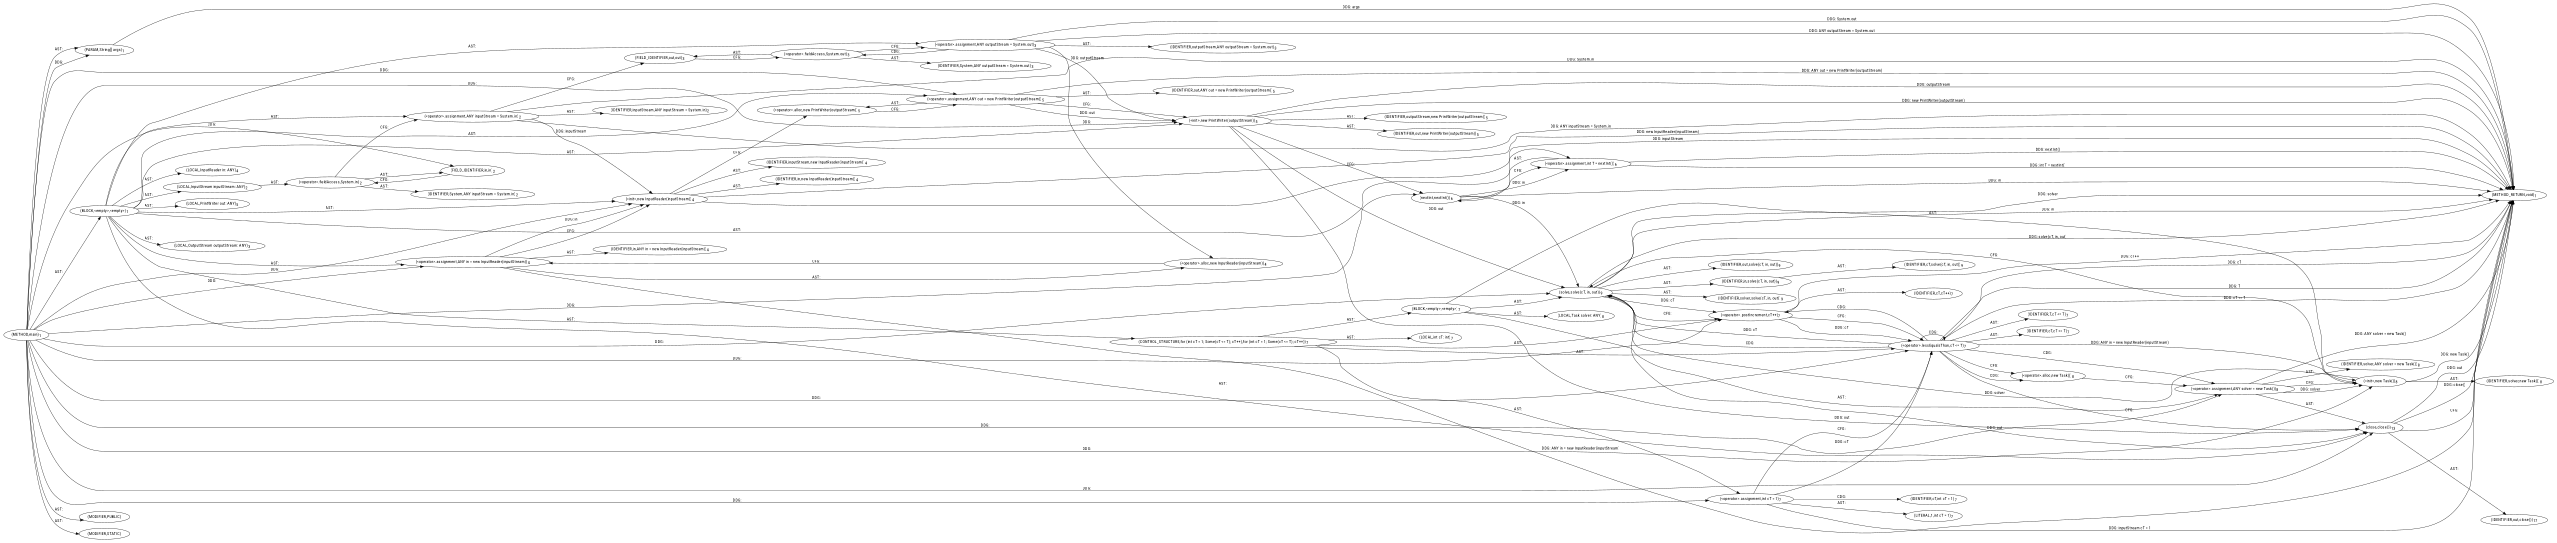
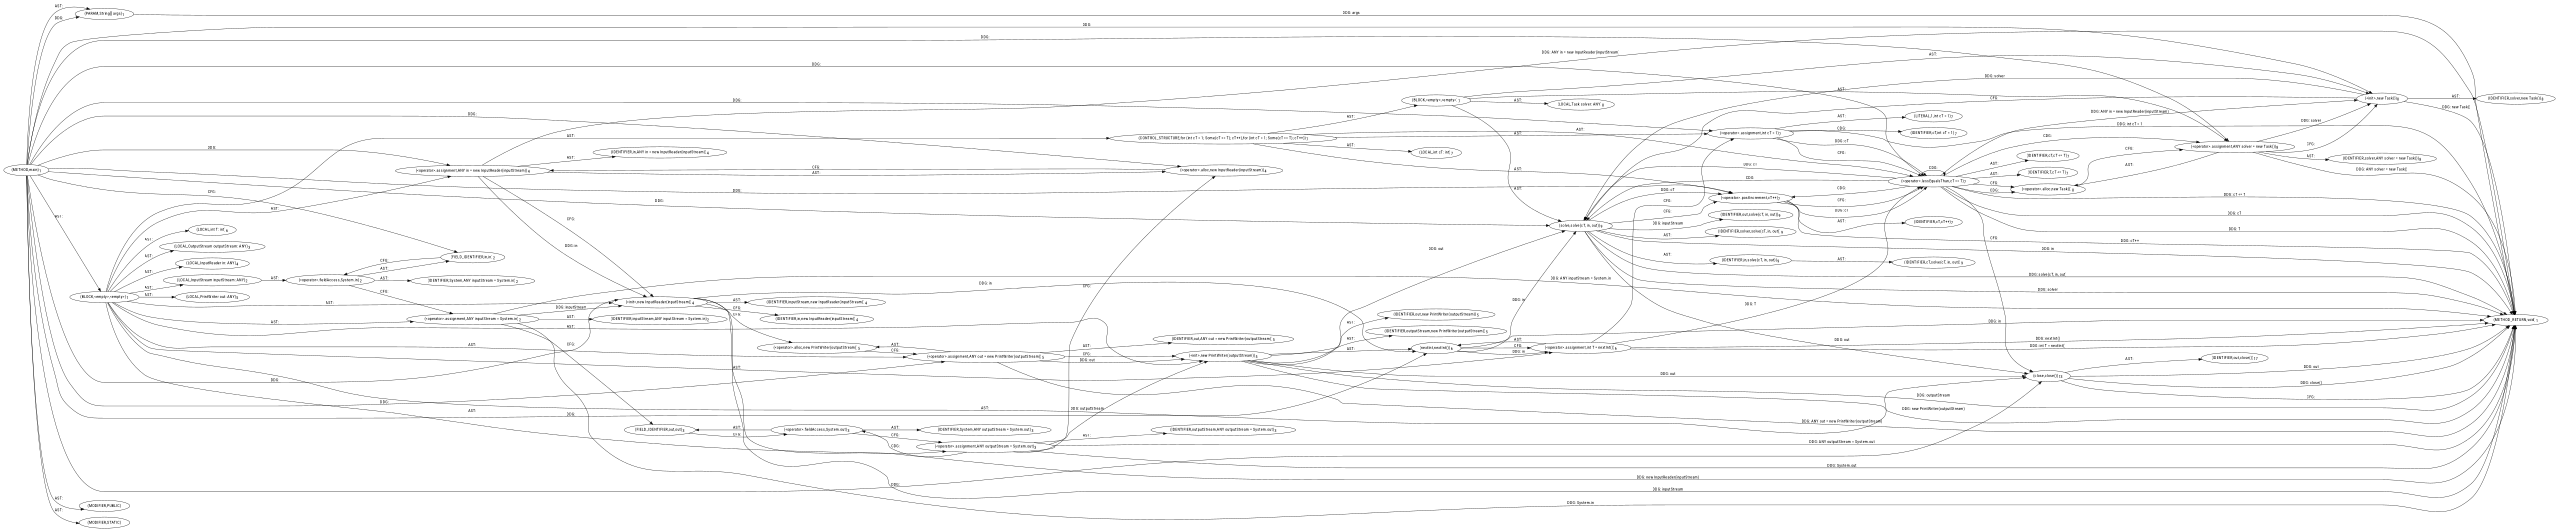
edge "(METHOD,main)" -> "(<init>,new PrintWriter(outputStream))": now "(METHOD,main)" -> "(<operator>.alloc,new InputReader(inputStream))"
edge "(<operator>.assignment,ANY outputStream = System.out)" -> "(<operator>.alloc,new InputReader(inputStream))": label "DDG: " -> "CFG: "
edge "(METHOD,main)" -> "(FIELD_IDENTIFIER,in,in)": label "CDG: " -> "CFG: "
edge "(<init>,new PrintWriter(outputStream))" -> "(nextInt,nextInt())": label "CFG: " -> "AST: "
edge "(<init>,new InputReader(inputStream))" -> "(IDENTIFIER,in,new InputReader(inputStream))": label "AST: " -> "CFG: "
edge "(<operator>.assignment,int T = nextInt())" -> "(<operator>.assignment,int cT = 1)": added, label "CFG:"
node "(LOCAL,int T: int)": added
edge "(solve,solve(cT, in, out))" -> "(IDENTIFIER,out,solve(cT, in, out))": label "AST: " -> "DDG: inputStream"
edge "(<init>,new InputReader(inputStream))" -> "(nextInt,nextInt())": added, label "DDG: in"
edge "(<operator>.assignment,int T = nextInt())" -> "(<operator>.lessEqualsThan,cT <= T)": added, label "DDG: T"
edge "(<operator>.assignment,ANY solver = new Task())" -> "(close,close())": now "(<operator>.assignment,ANY solver = new Task())" -> "(<operator>.alloc,new Task())"
edge "(<operator>.assignment,int cT = 1)" -> "(METHOD_RETURN,void)": label "DDG: inputStream cT = 1" -> "DDG: int cT = 1"
